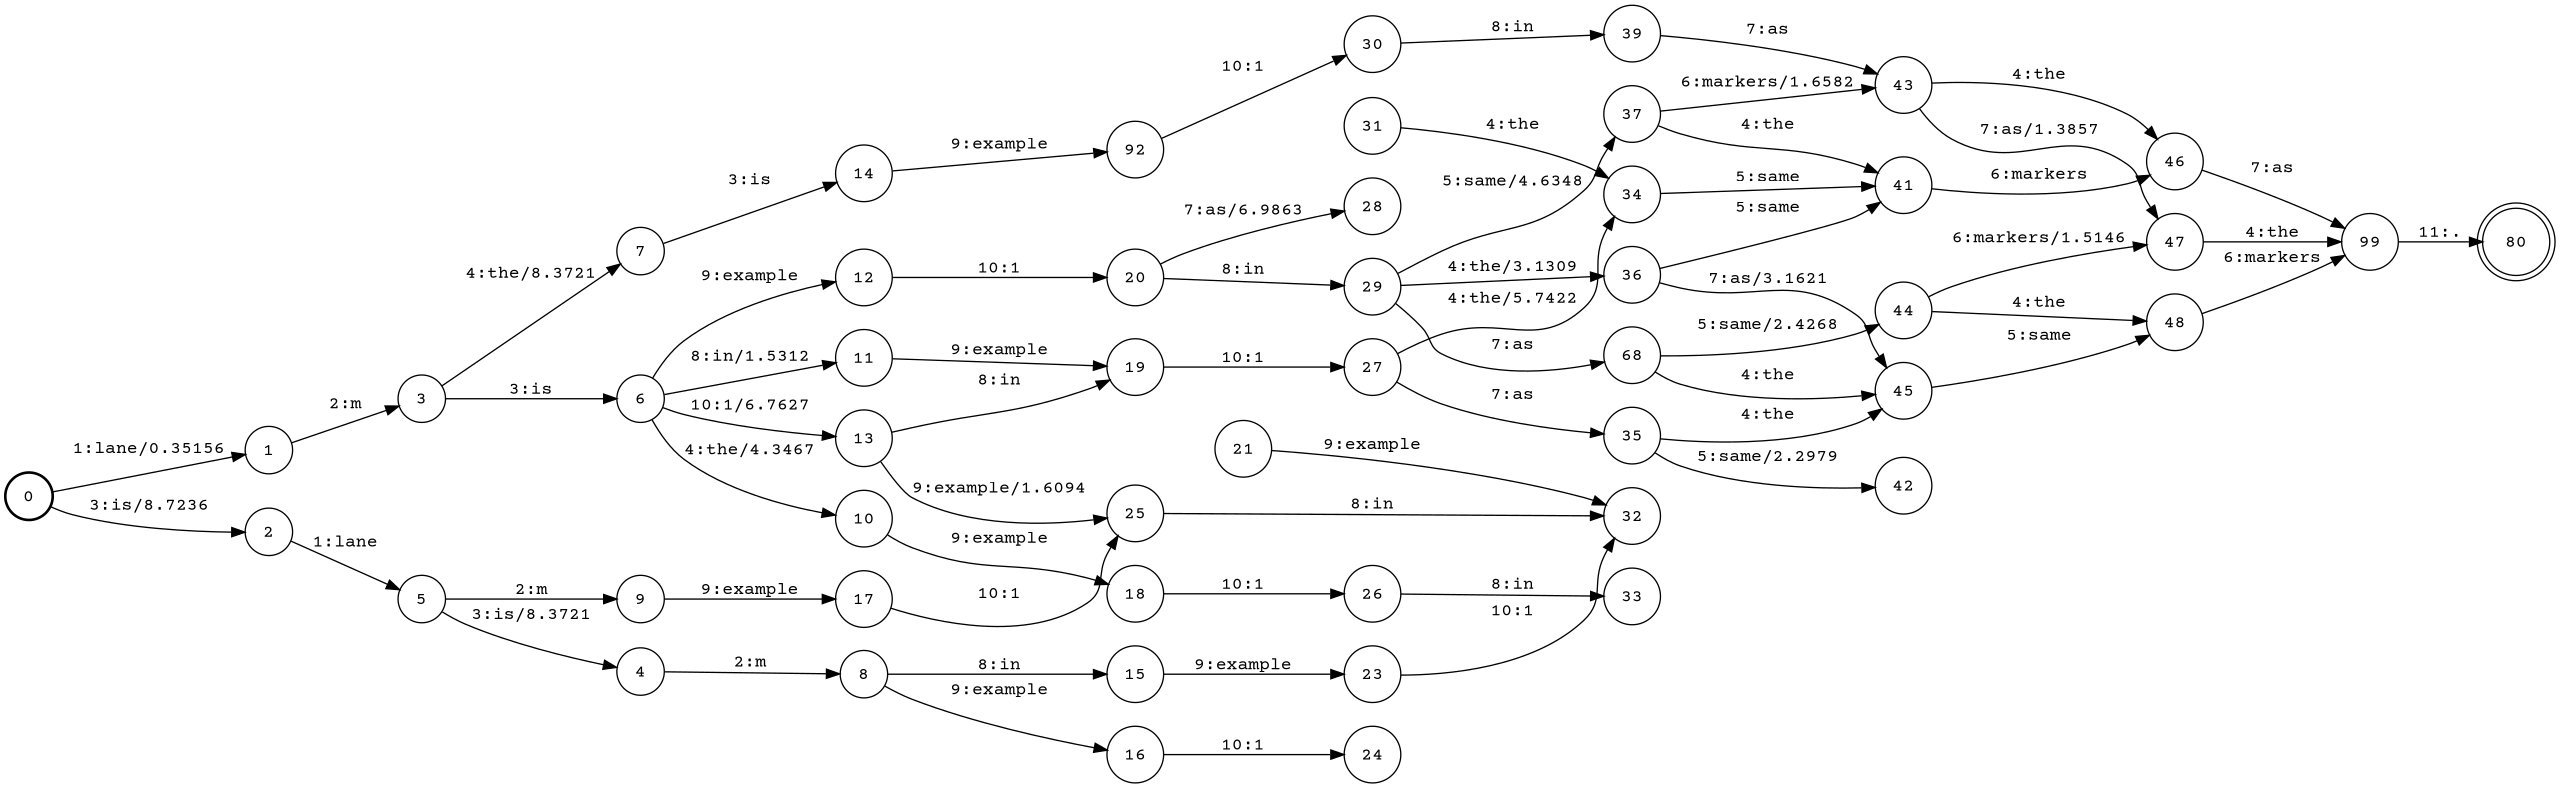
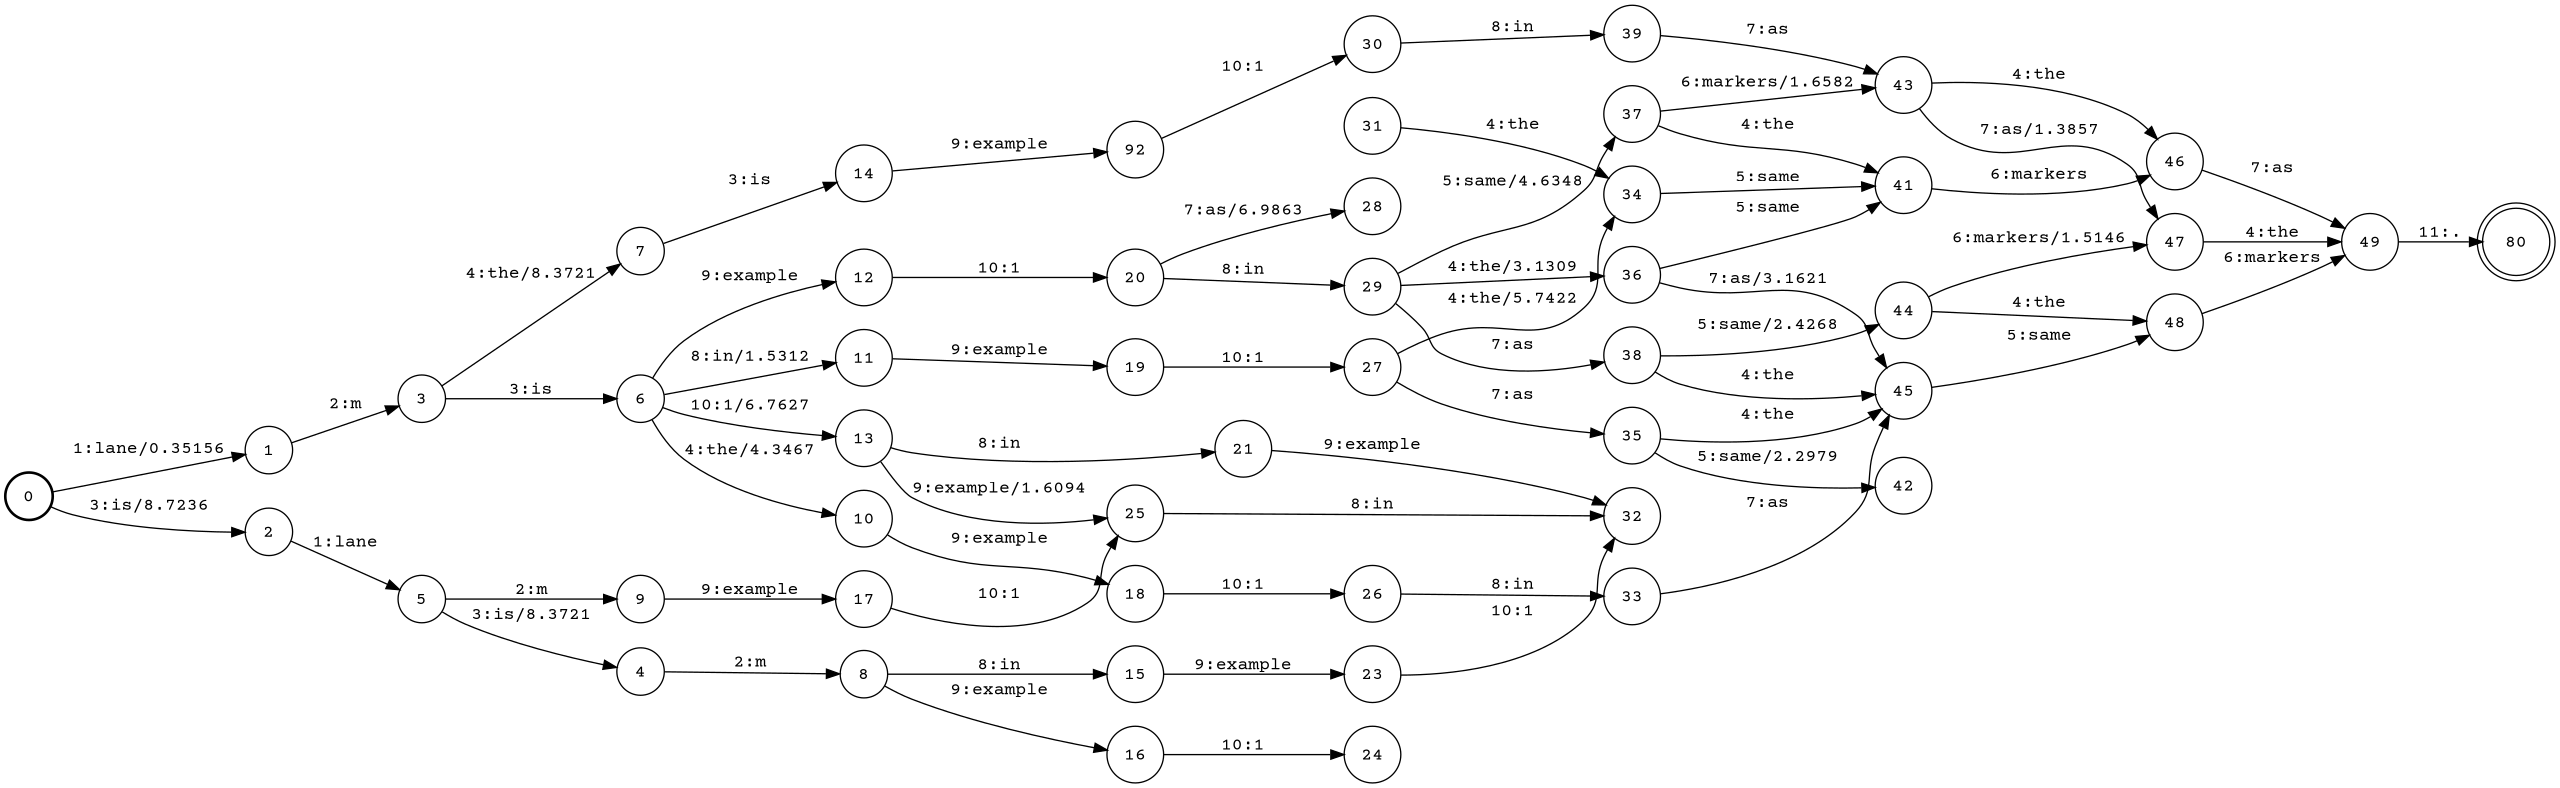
node "99": label "99" -> "49"
node "68": label "68" -> "38"
edge "13" -> "19": now "13" -> "21"
edge "33" -> "45": added, label "7:as"
